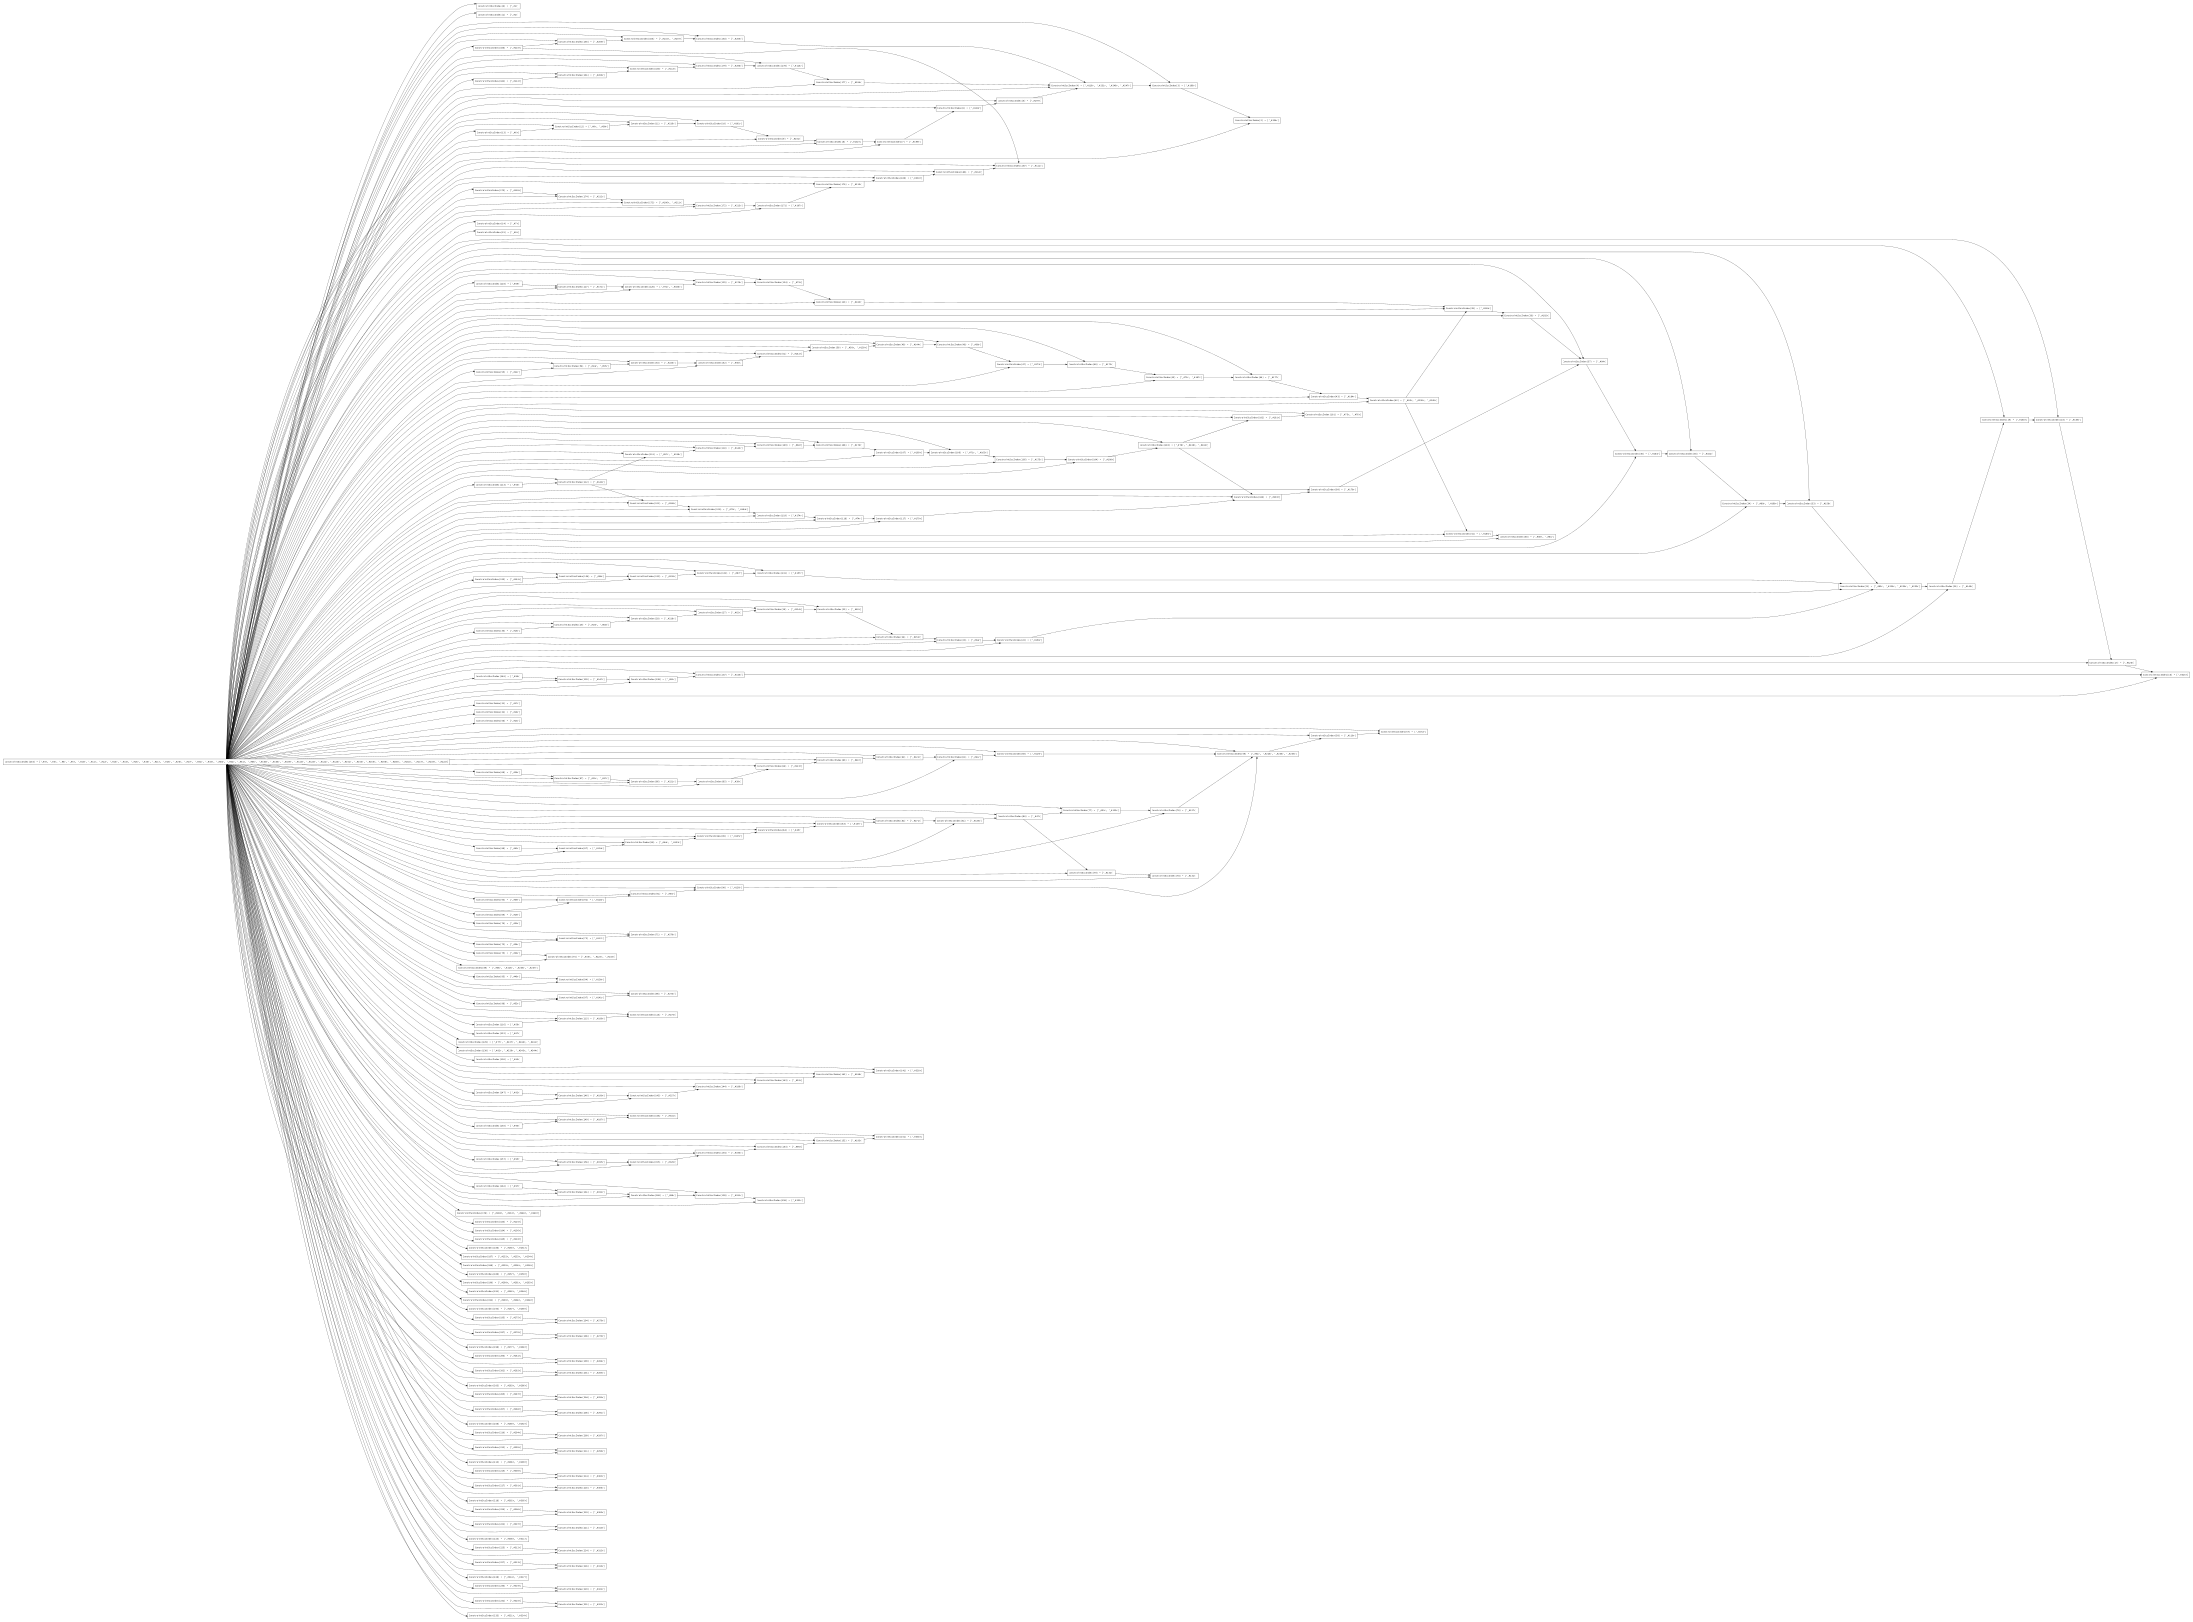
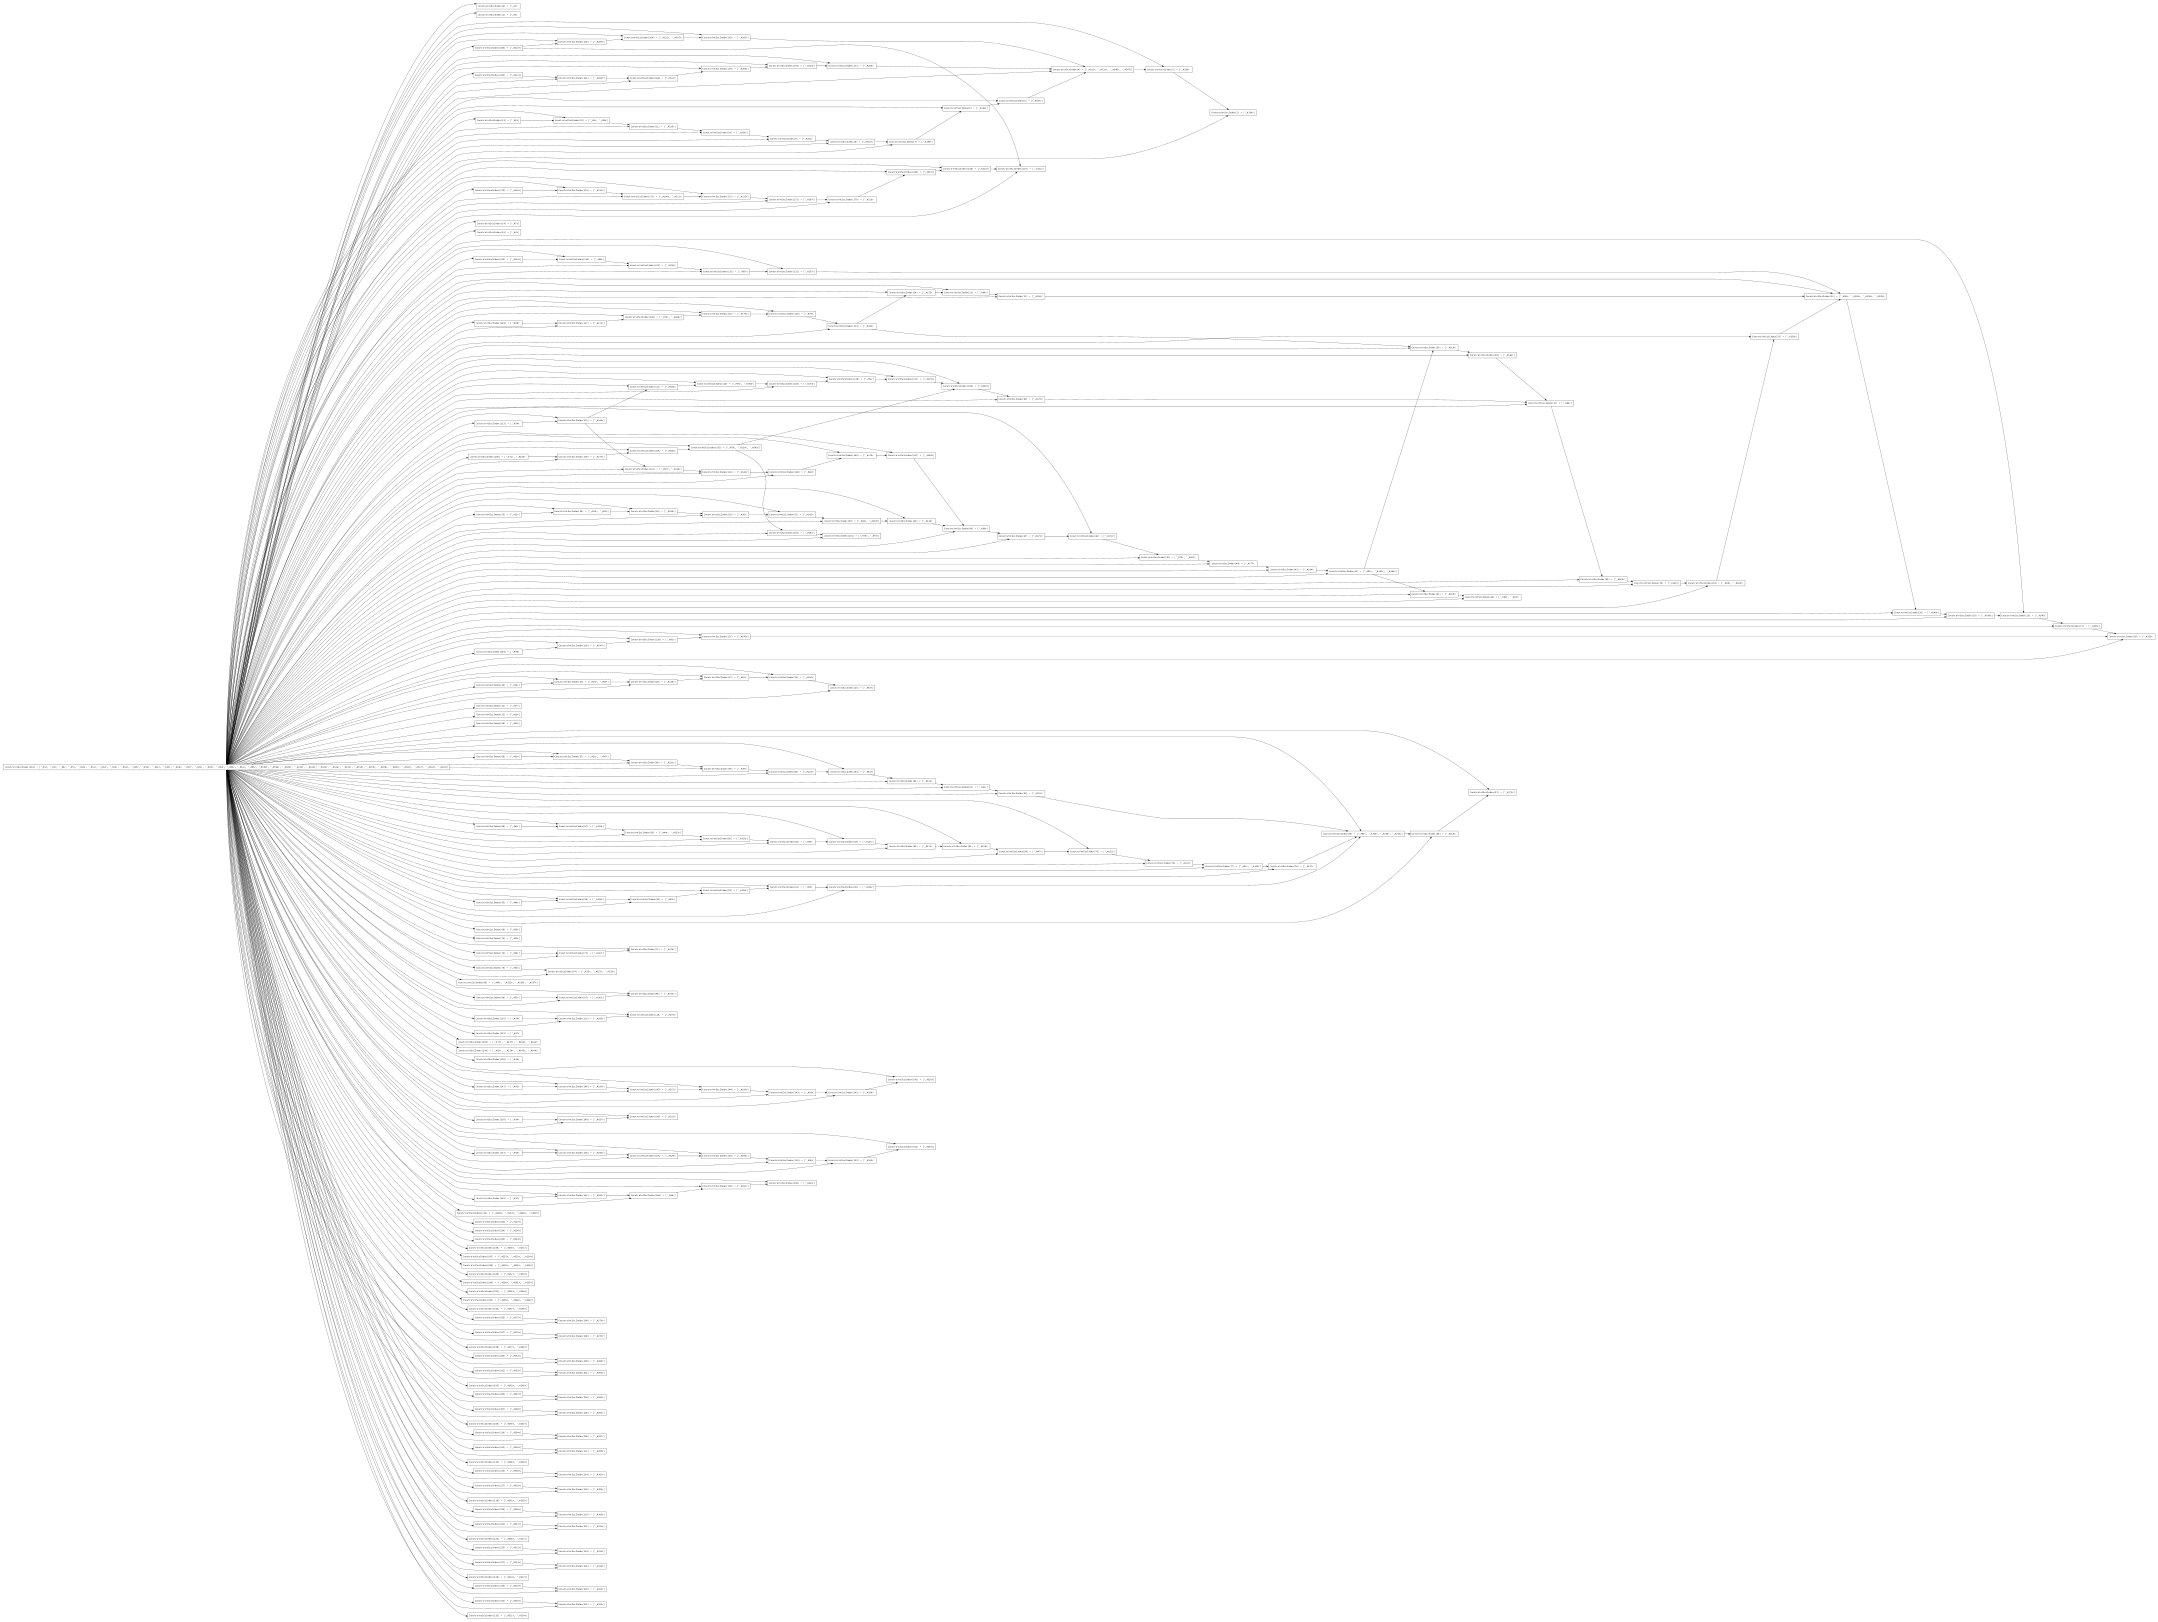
edge "ConstraintSccIndex(107) = ['_#169r]" -> "ConstraintSccIndex(106) = ['_#71r, '_#165r]": now "ConstraintSccIndex(107) = ['_#169r]" -> "ConstraintSccIndex(48) = ['_#68r]"
edge "ConstraintSccIndex(25) = ['_#63r]" -> "ConstraintSccIndex(24) = ['_#152r]": now "ConstraintSccIndex(123) = ['_#183r]" -> "ConstraintSccIndex(24) = ['_#152r]"
edge "ConstraintSccIndex(80) = ['_#47r]" -> "ConstraintSccIndex(77) = ['_#51r, '_#129r]": now "ConstraintSccIndex(78) = ['_#131r]" -> "ConstraintSccIndex(77) = ['_#51r, '_#129r]"
edge "ConstraintSccIndex(94) = ['_#130r]" -> "ConstraintSccIndex(93) = ['_#49r]": added
